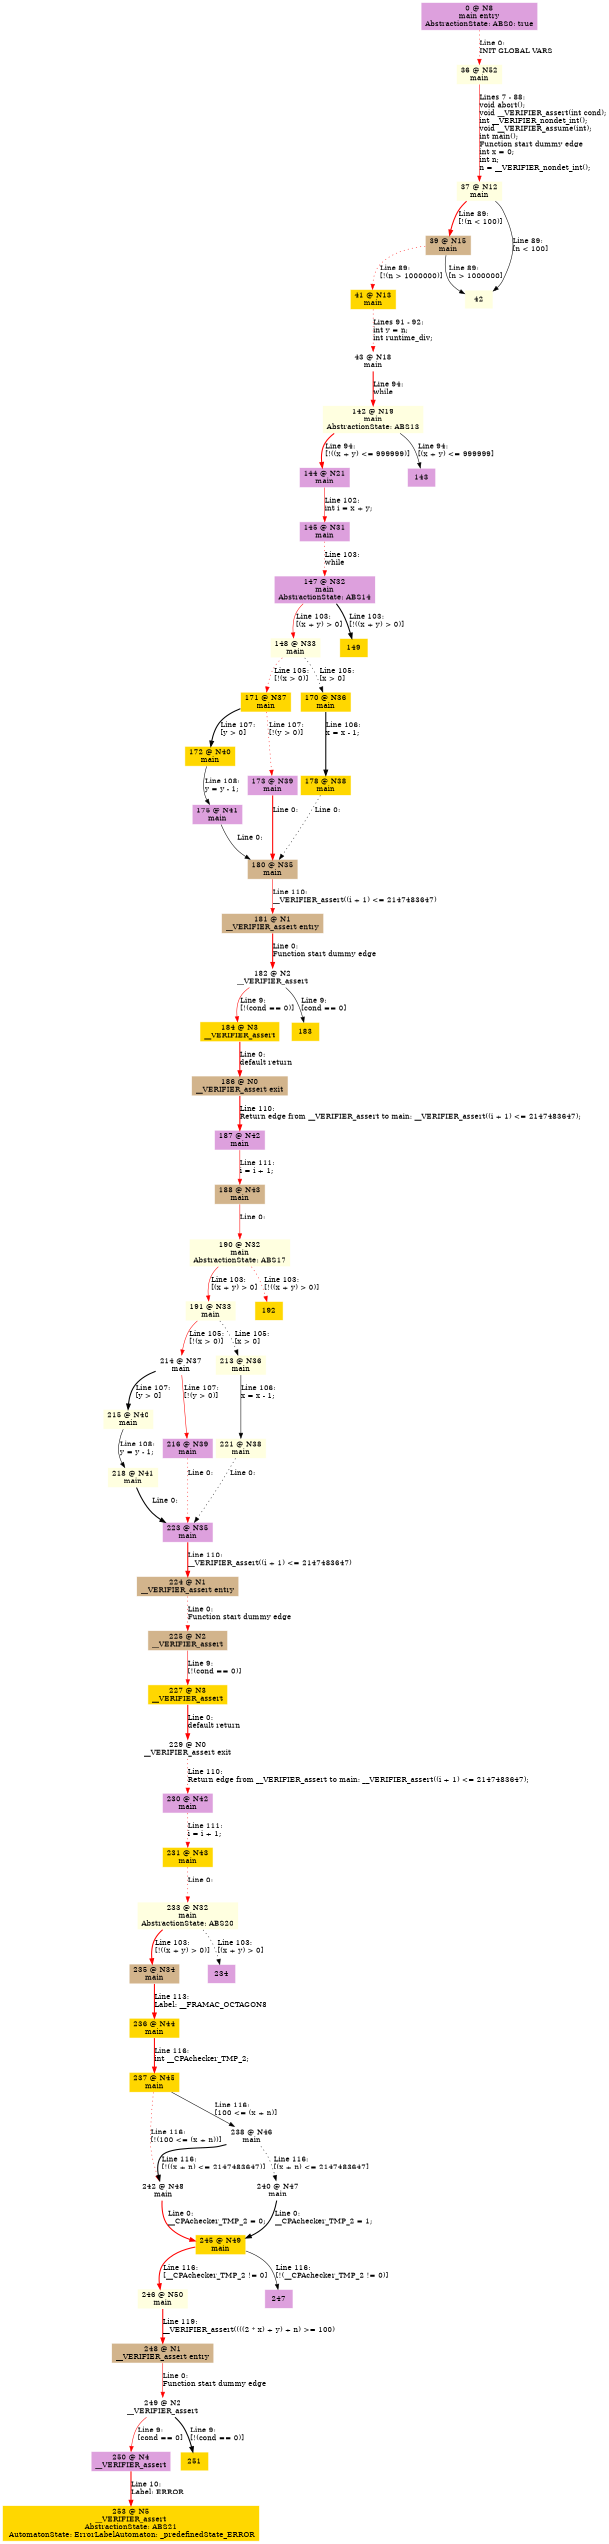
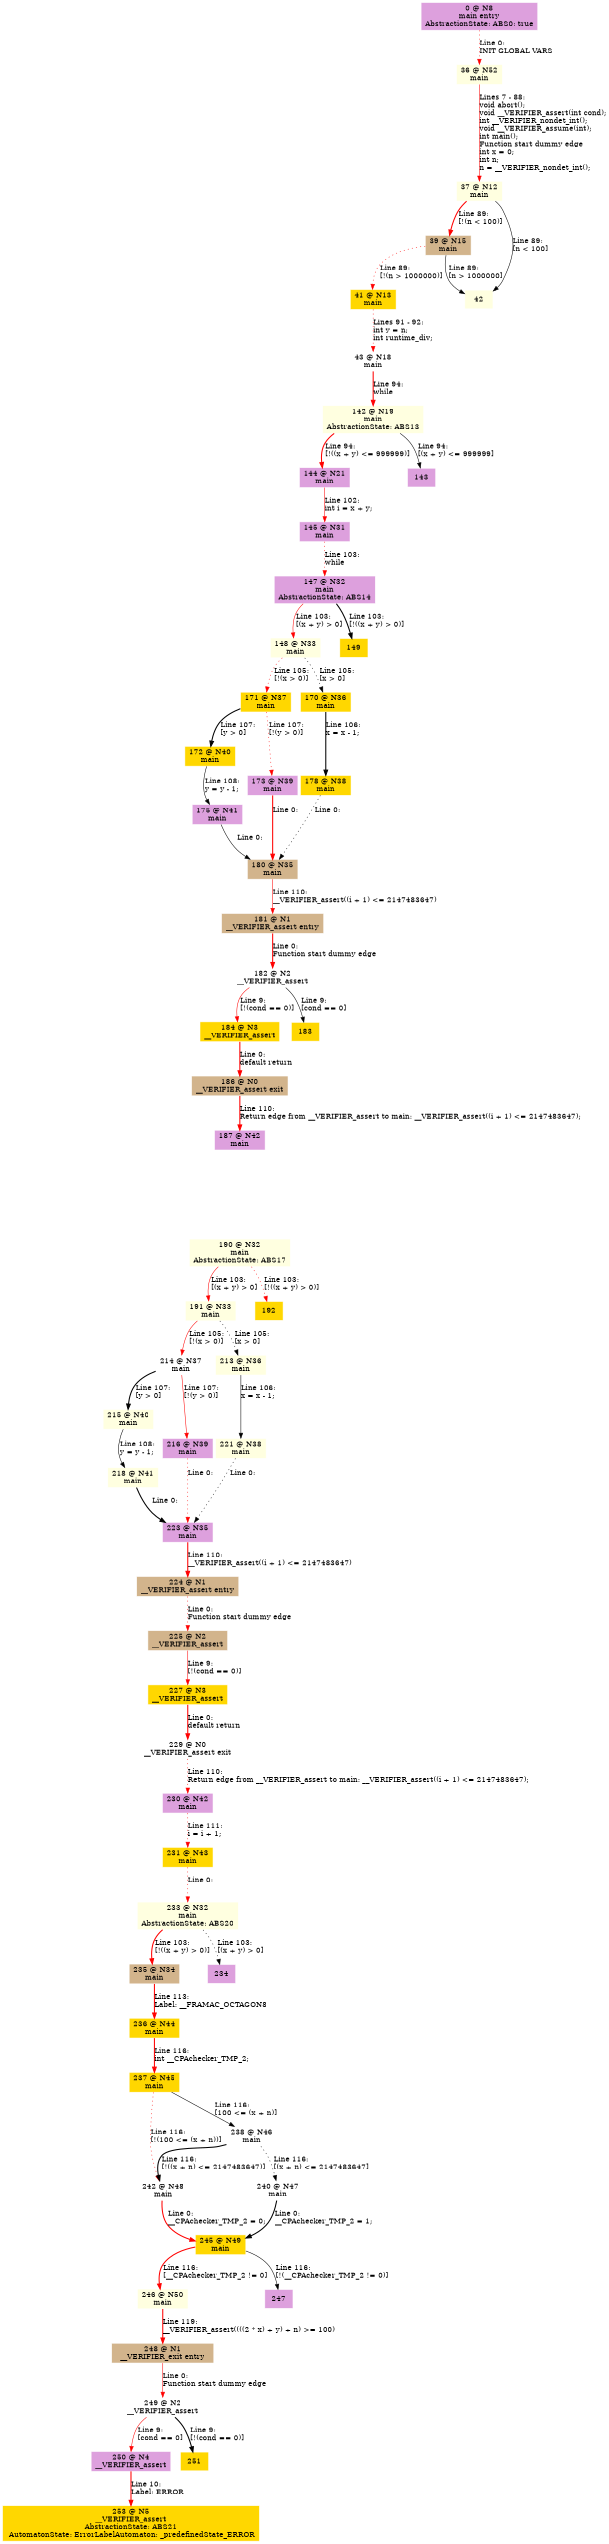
node "188 @ N43 main": removed
node "248 @ N1 __VERIFIER_assert entry": label "248 @ N1 __VERIFIER_assert entry" -> "248 @ N1 __VERIFIER_exit entry"
